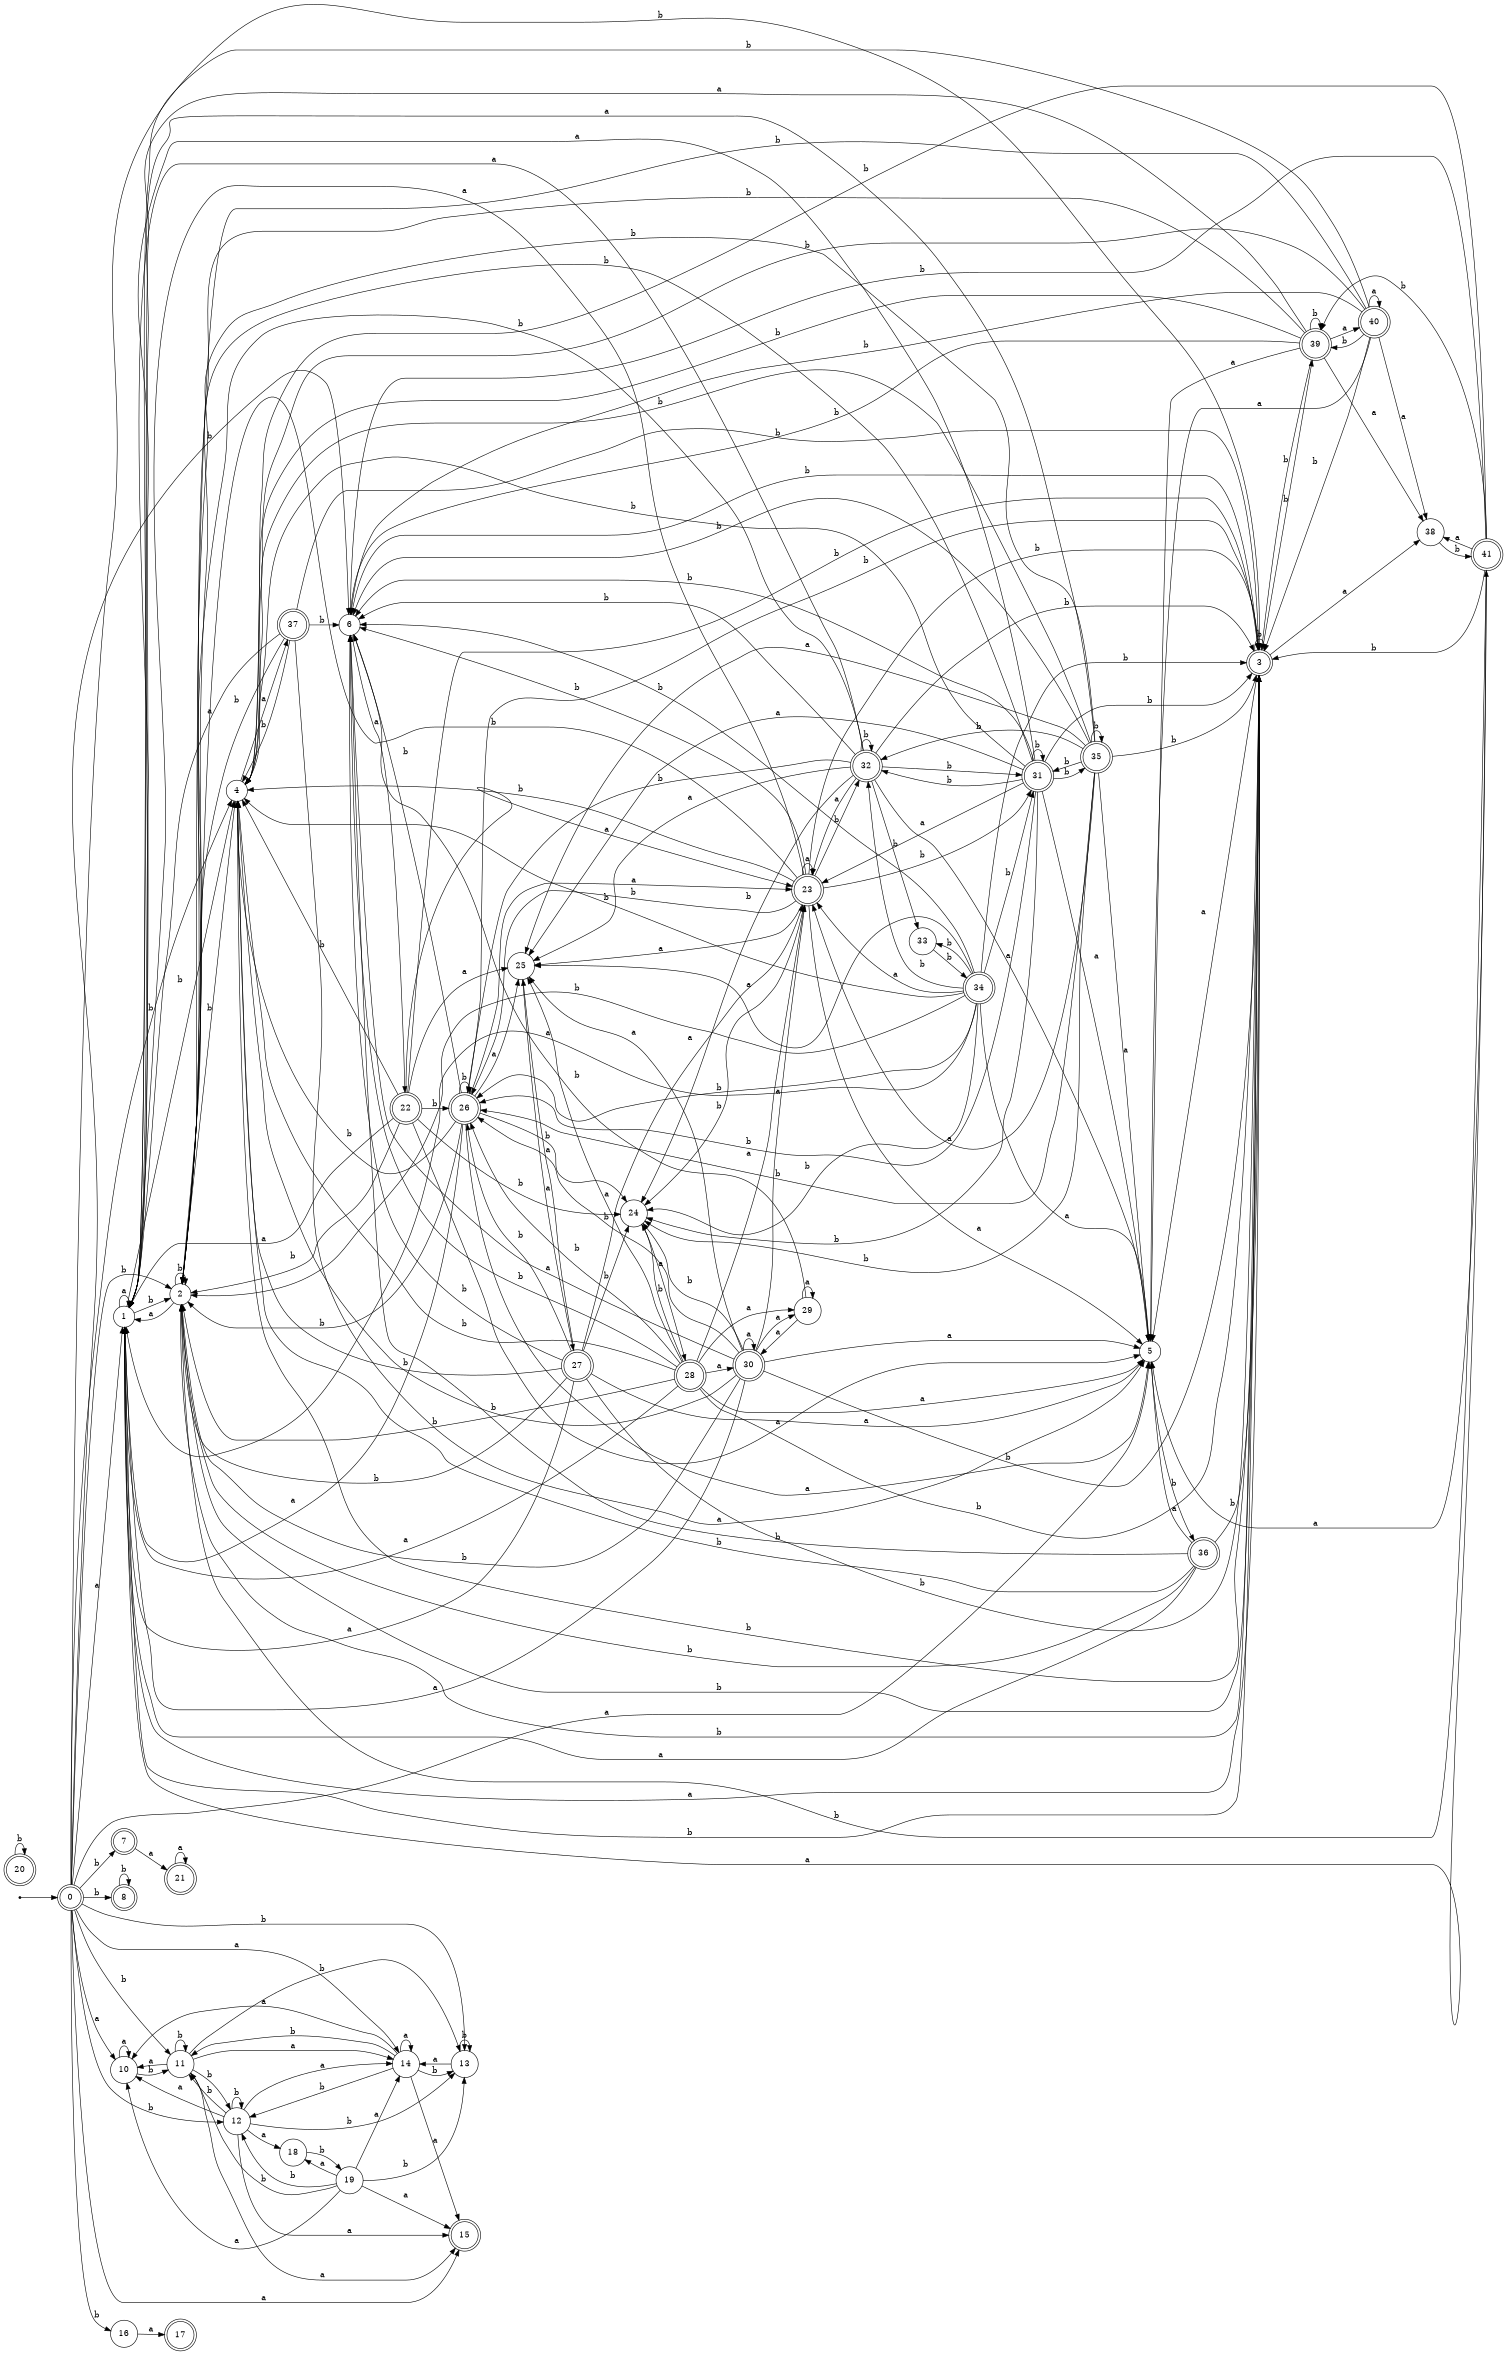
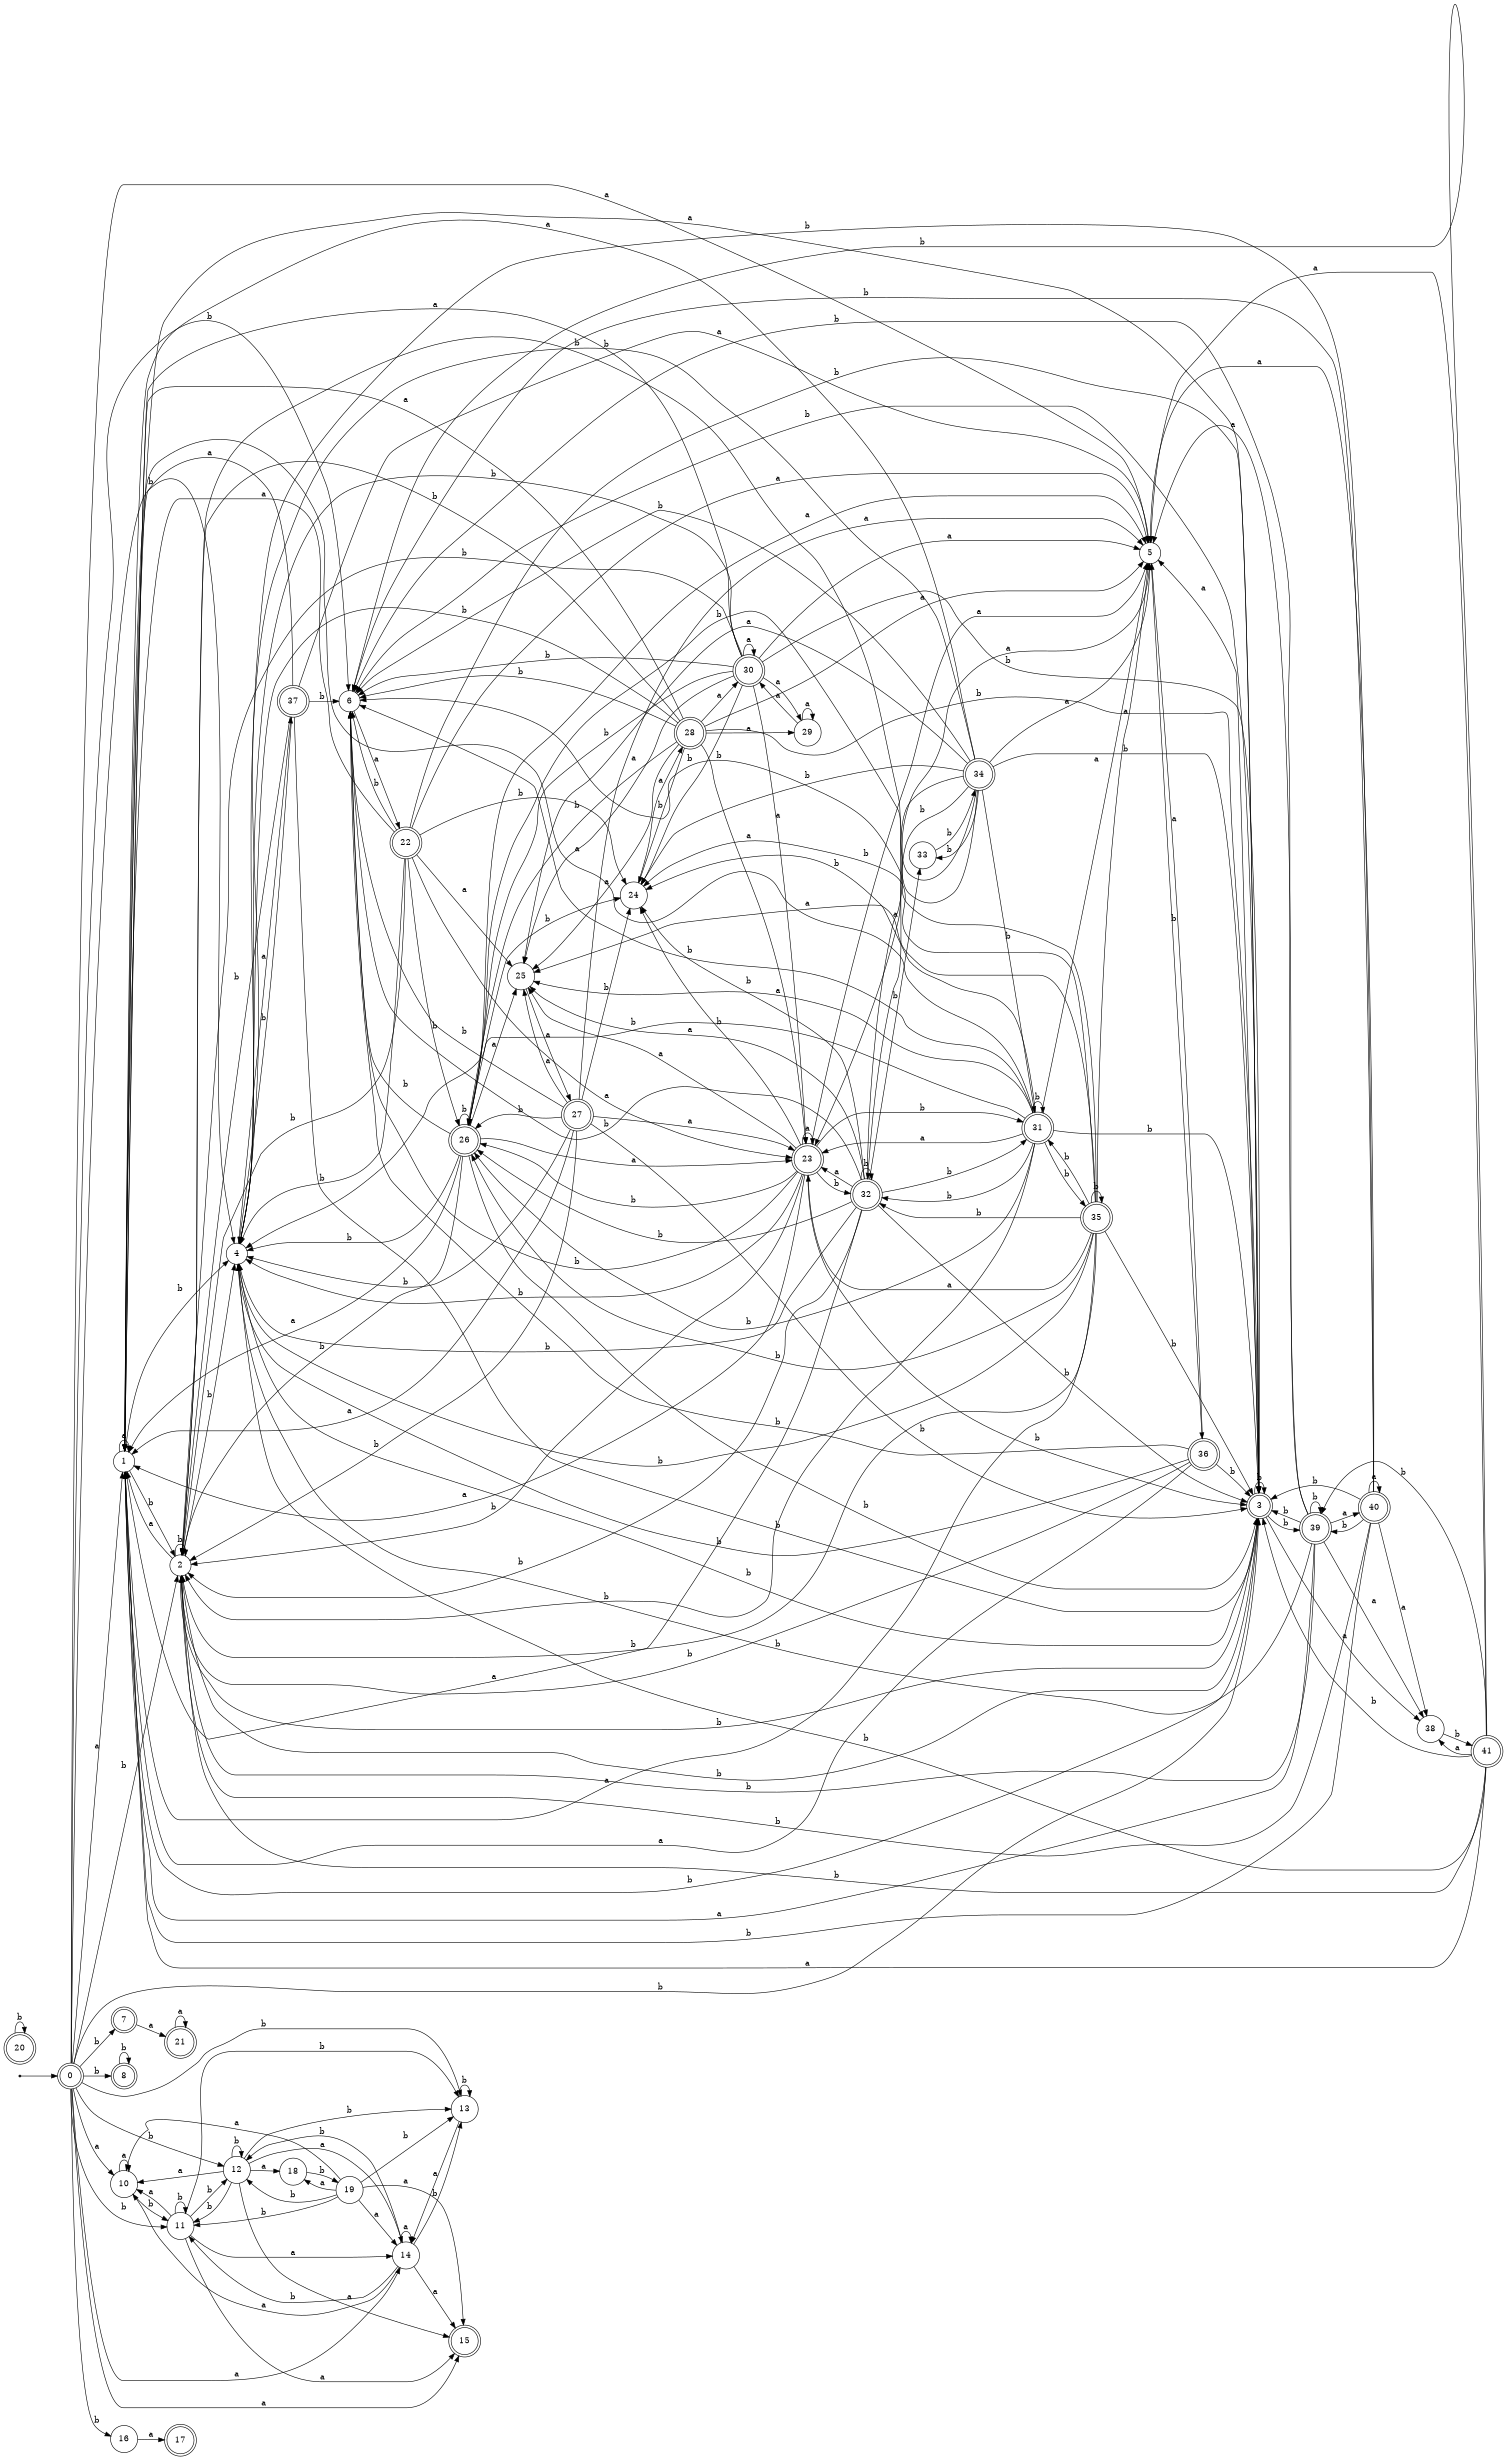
edge "29" -> "6": now "22" -> "6"
edge "30" -> "6": label "a" -> "b"
edge "32" -> "4": added, label "b"
edge "1" -> "41": reversed
